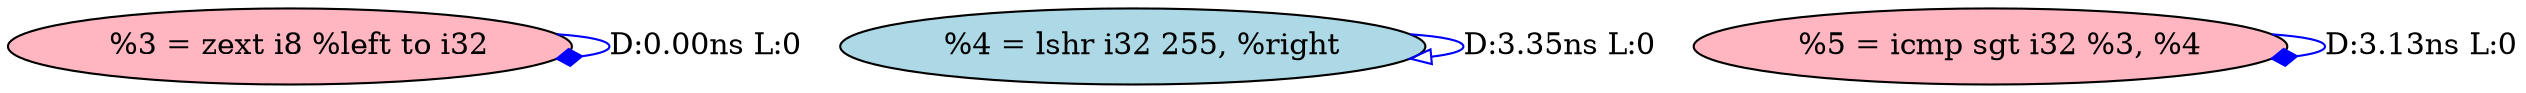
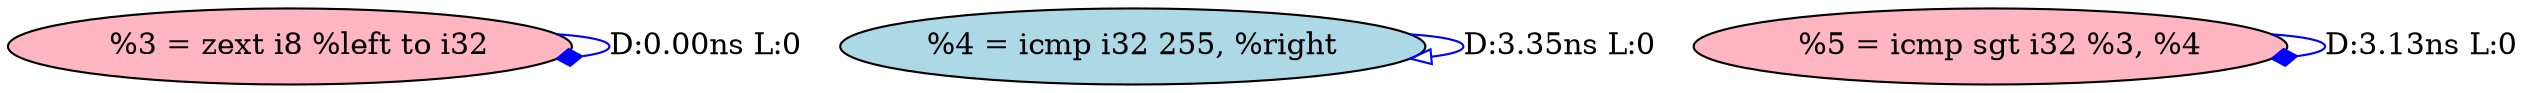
node "%4 = lshr i32 255, %right": label "%4 = lshr i32 255, %right" -> "%4 = icmp i32 255, %right"
